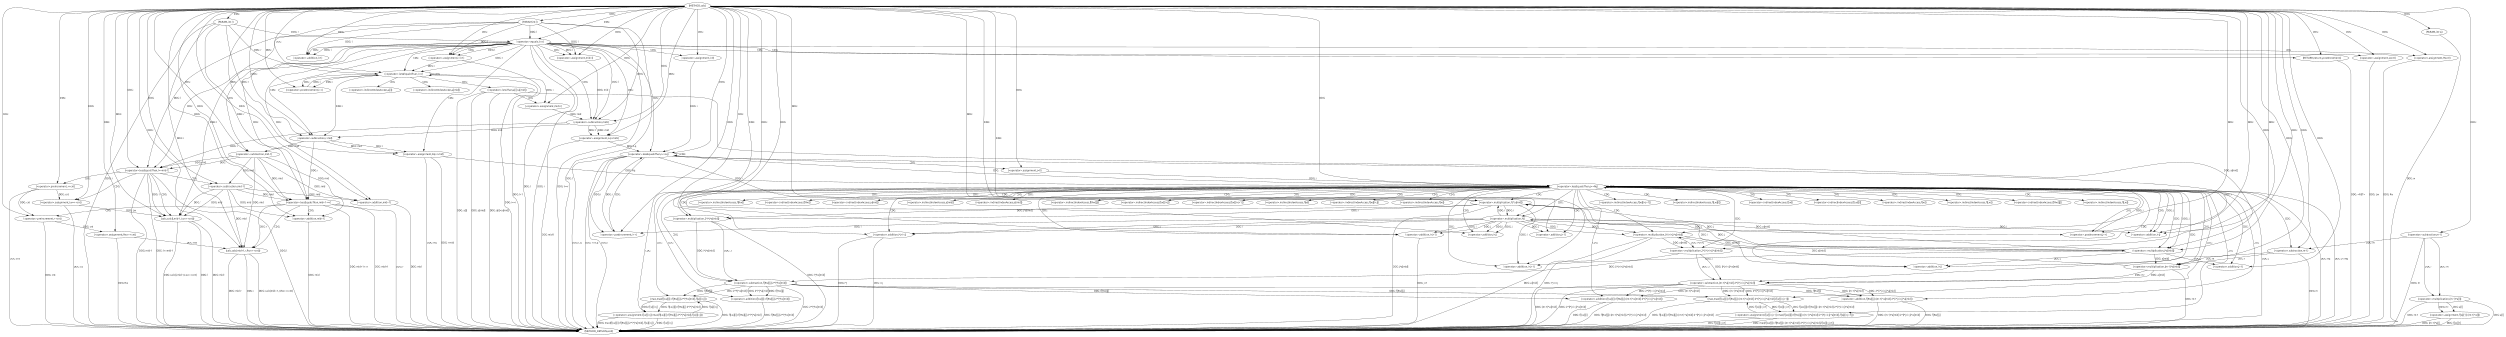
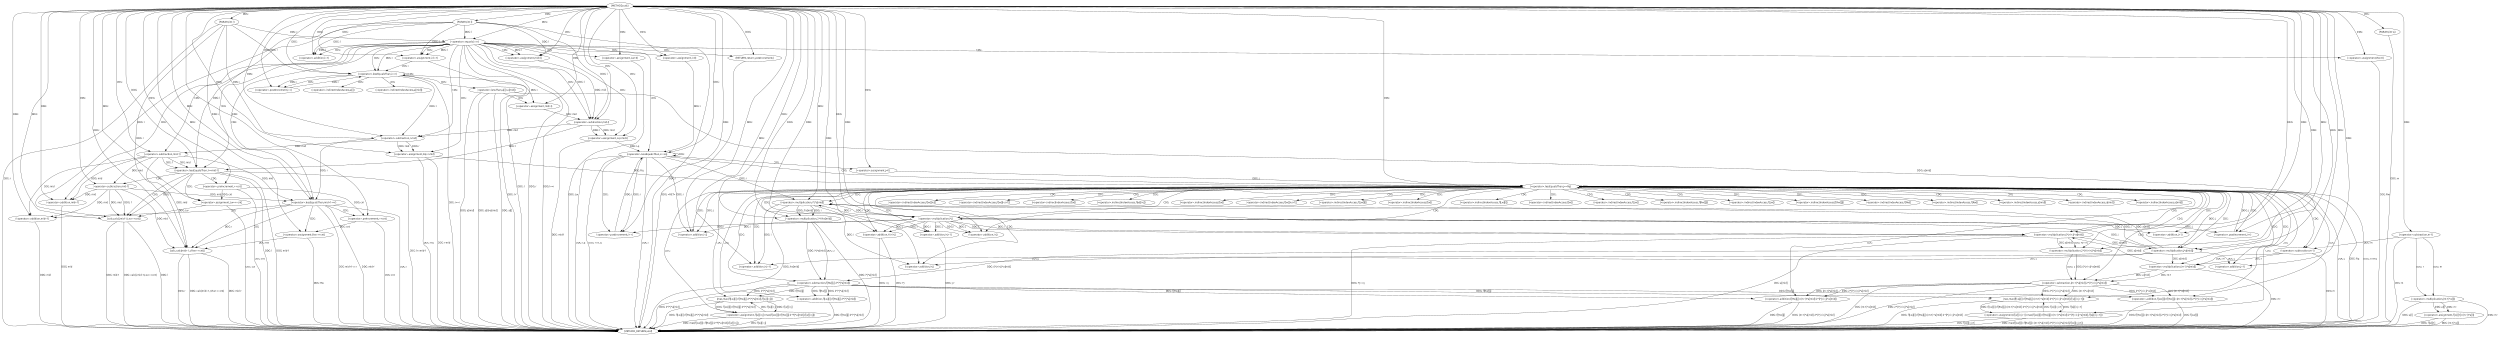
edge "(<operator>.lessEqualsThan,mid+1<=r)" -> "(<operator>.assignment,Rw=++cnt)": added, label "CDG:"
